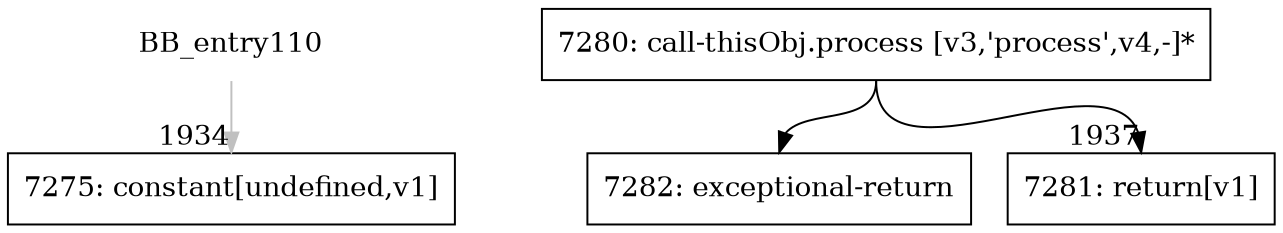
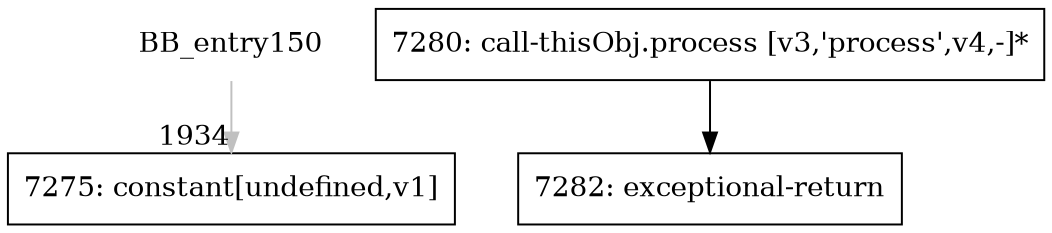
node "BB_entry110": label "BB_entry110" -> "BB_entry150"
node "7281: return[v1]": removed
